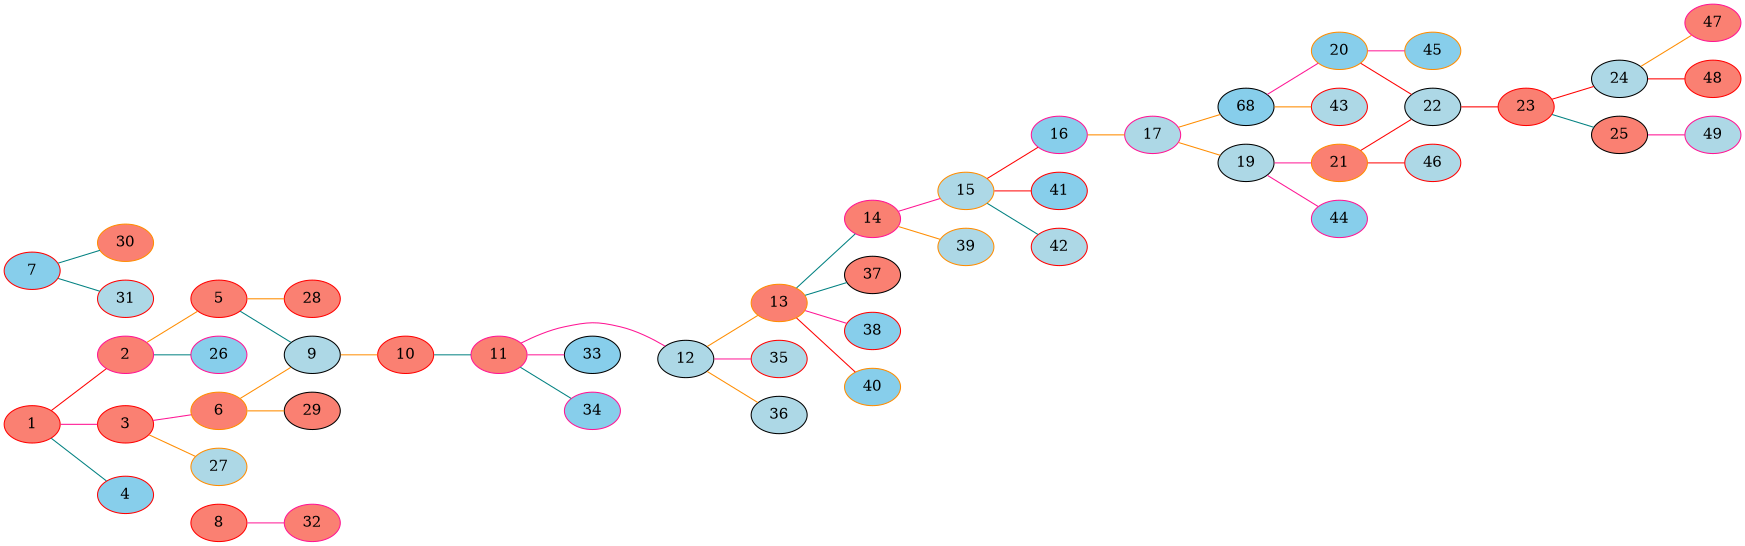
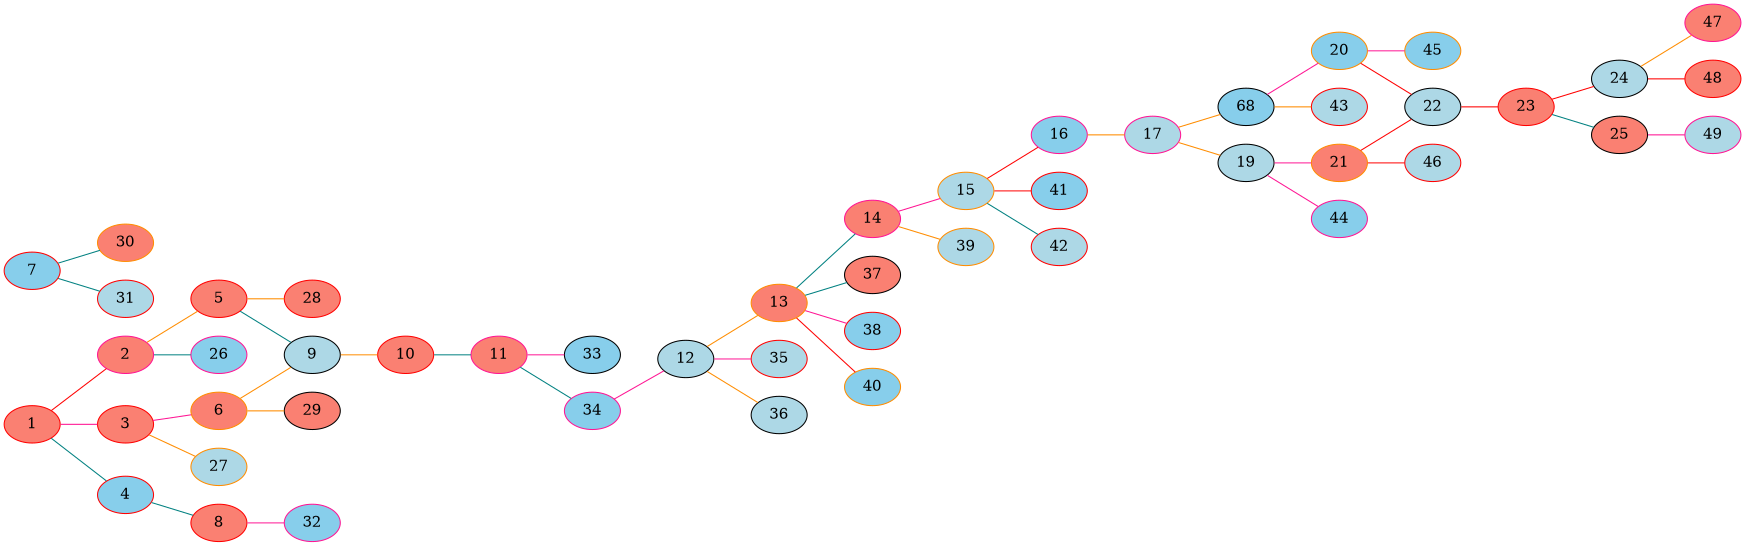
edge "11" -- "12": now "34" -- "12"
edge "4" -- "8": added
node "32": fillcolor salmon -> skyblue
